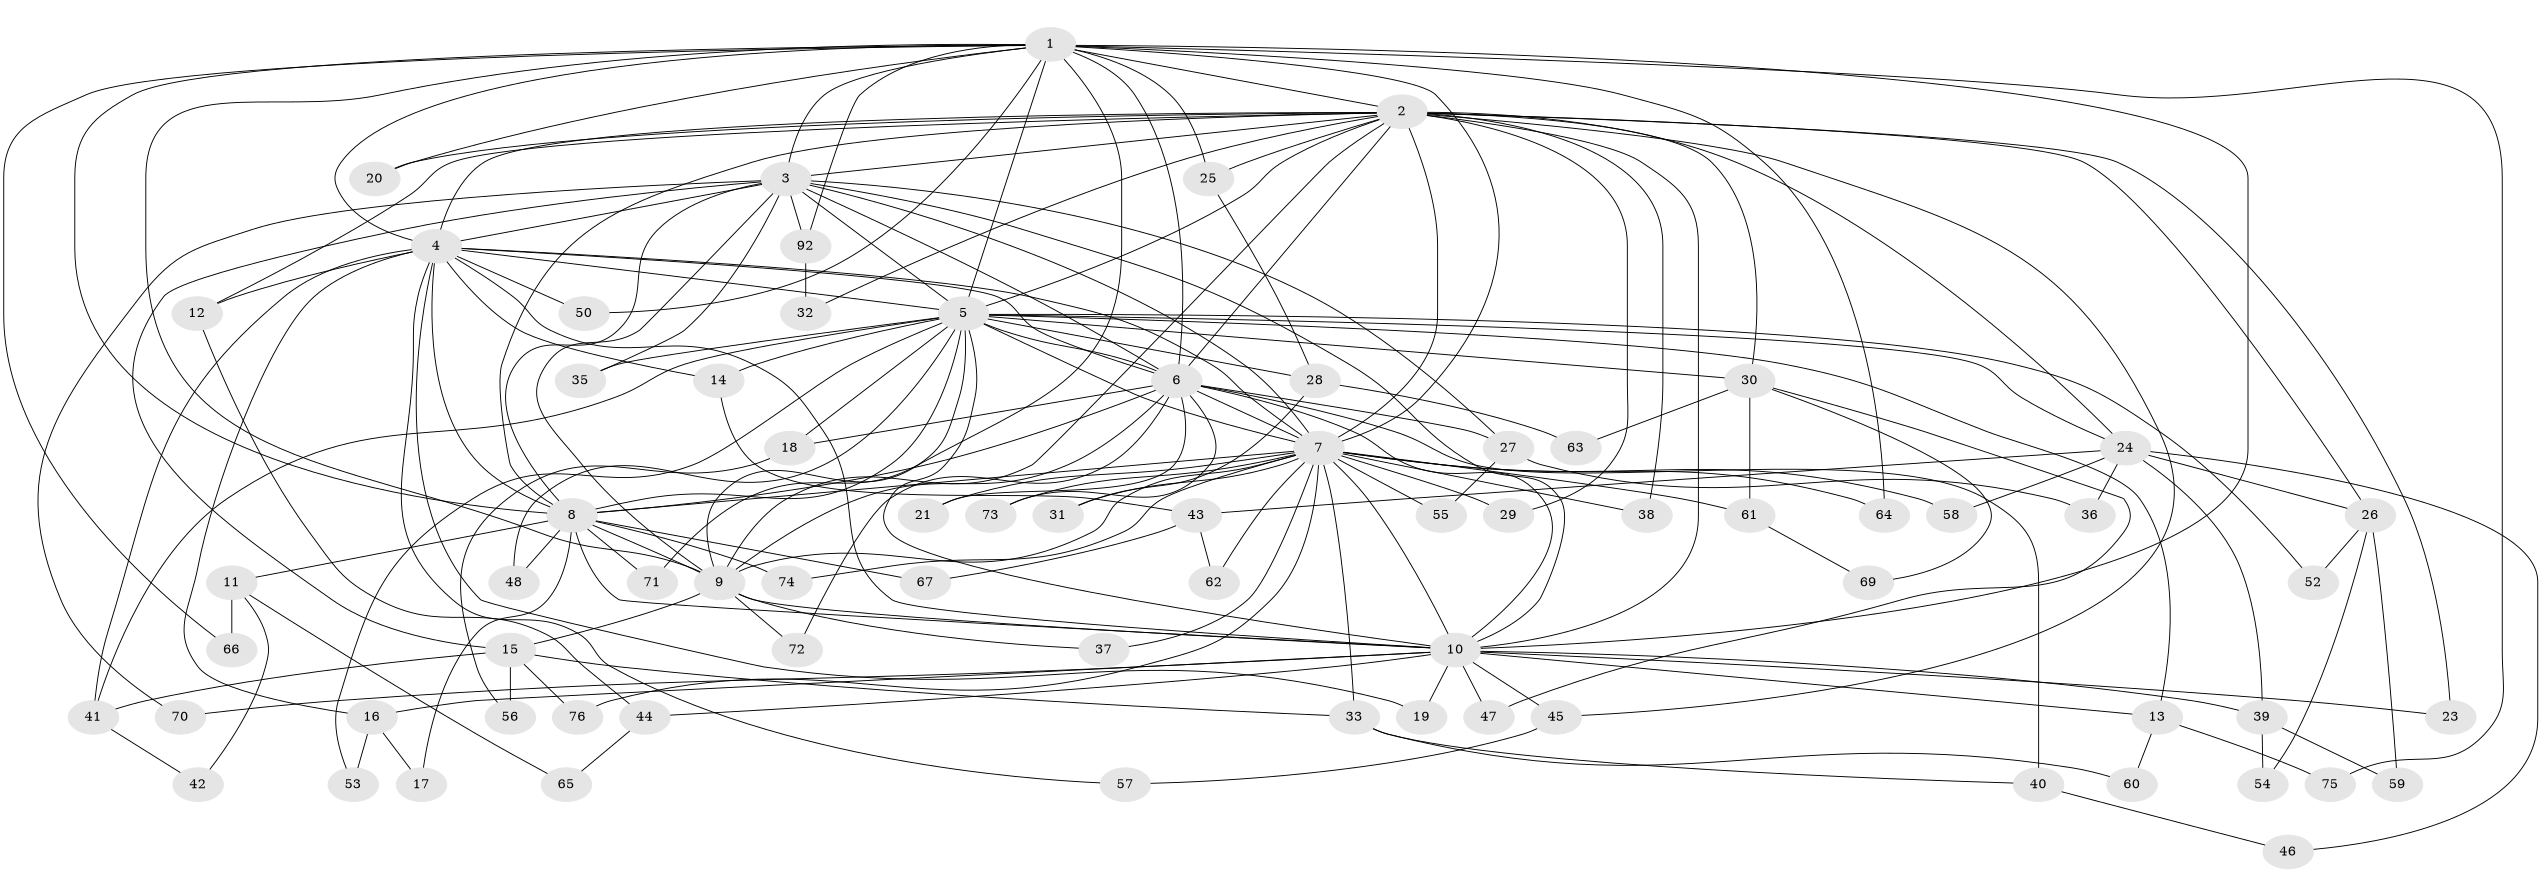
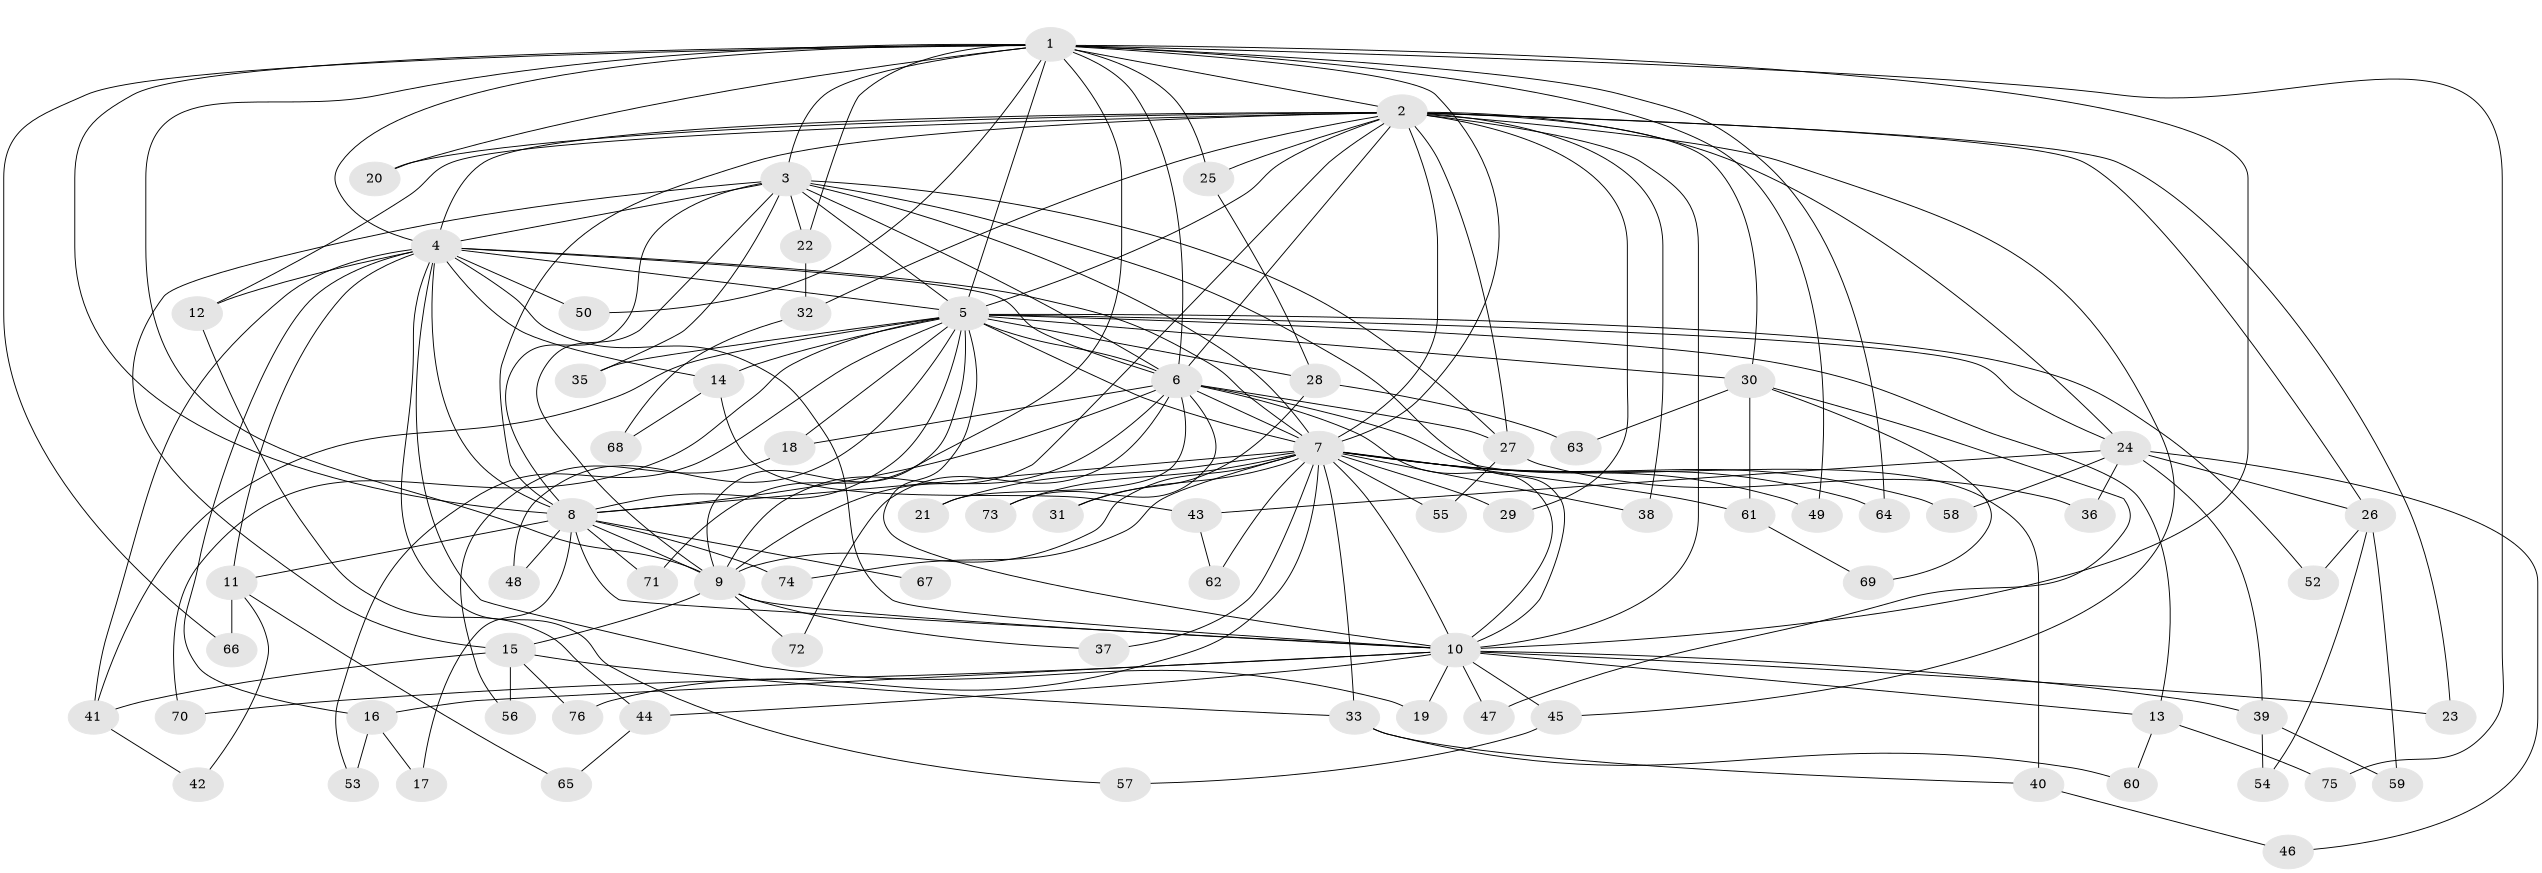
edge "2" -- "3": now "2" -- "27"
edge "3" -- "70": now "5" -- "70"
node "92": label "92" -> "22"
edge "4" -- "11": added
node "68": added
node "49": added
edge "43" -- "67": removed
